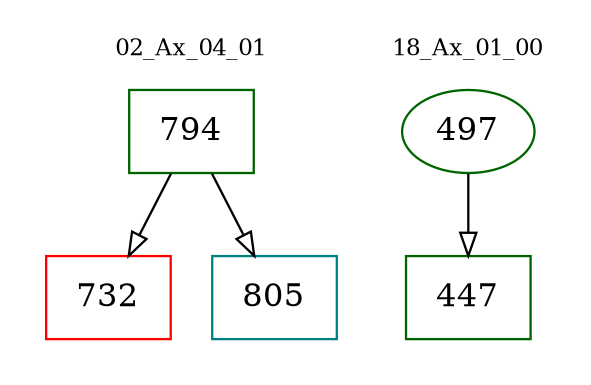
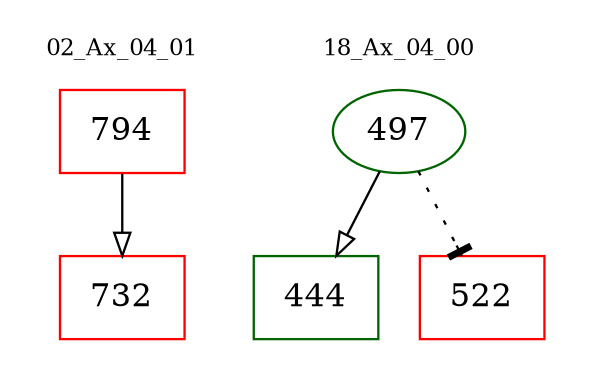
cluster "18_Ax_01_00": label "18_Ax_01_00" -> "18_Ax_04_00"
node "794": color darkgreen -> red
node "805": removed
node "447": label "447" -> "444"
node "522": added
